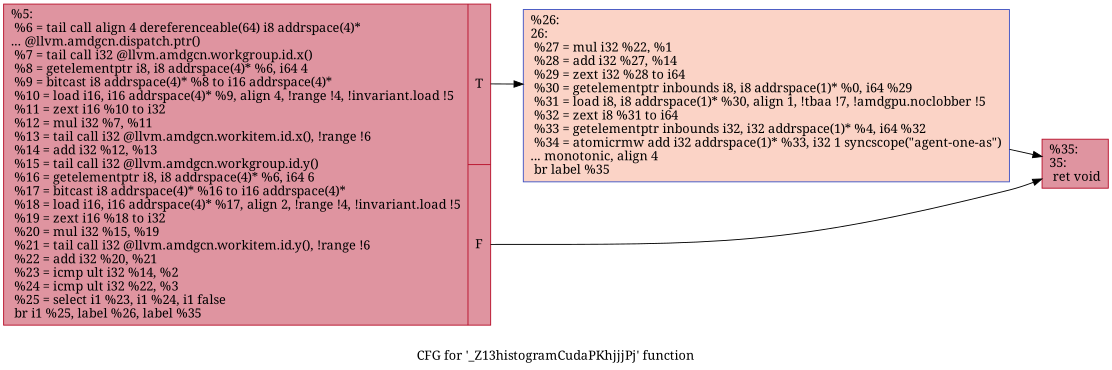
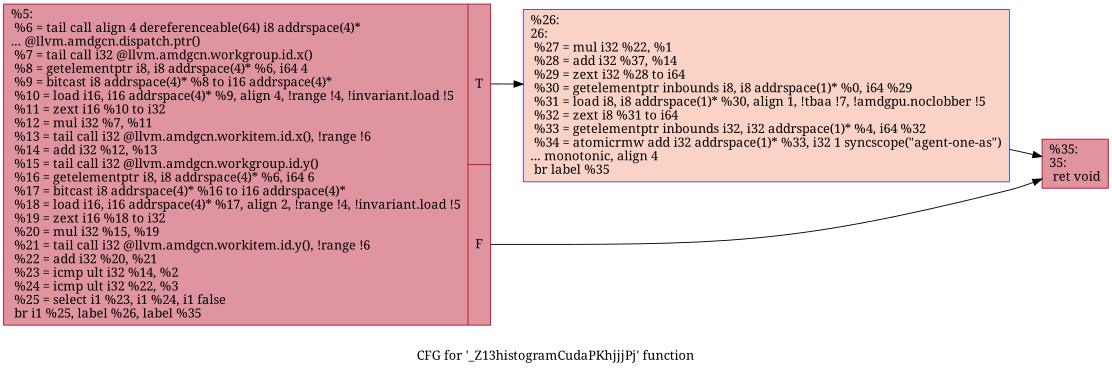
node "%26:": text "%28 = add i32 %27, %14" -> "%28 = add i32 %37, %14"
